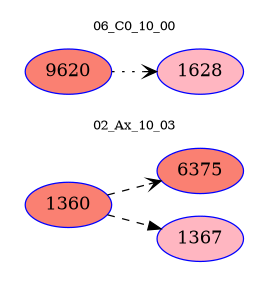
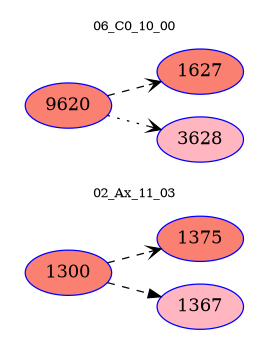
node "1628": label "1628" -> "3628"
node "1627": added
cluster "02_Ax_10_03": label "02_Ax_10_03" -> "02_Ax_11_03"
node "6375": label "6375" -> "1375"
node "1360": label "1360" -> "1300"
